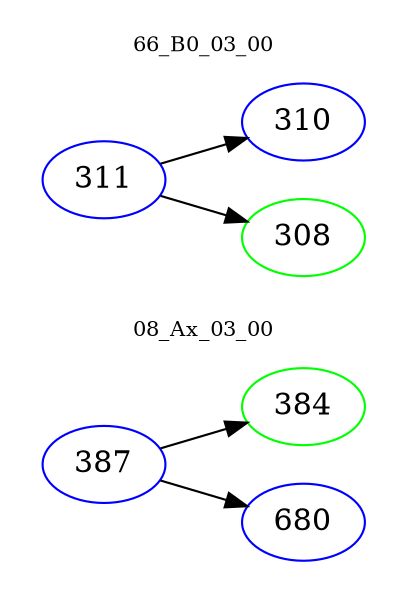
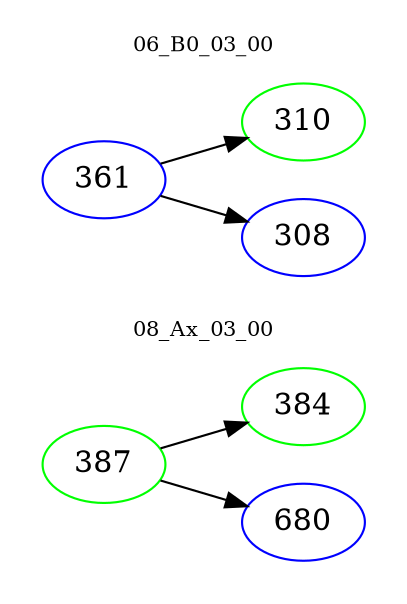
cluster "66_B0_03_00": label "66_B0_03_00" -> "06_B0_03_00"
node "310": color blue -> green
node "311": label "311" -> "361"
node "308": color green -> blue
node "387": color blue -> green
